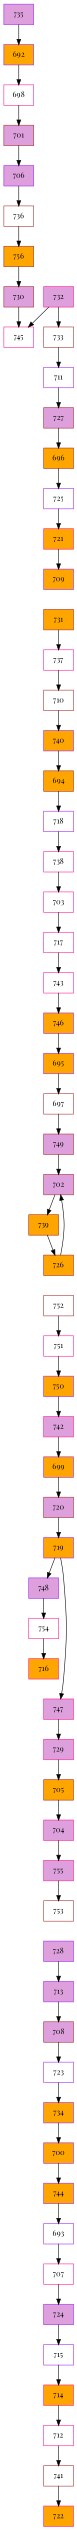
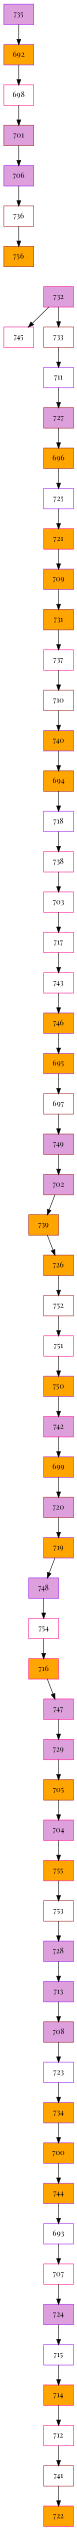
node "730": removed
edge "709" -> "731": added
edge "726" -> "702": now "726" -> "752"
edge "719" -> "747": now "716" -> "747"
node "755": fillcolor plum -> orange
edge "753" -> "728": added
